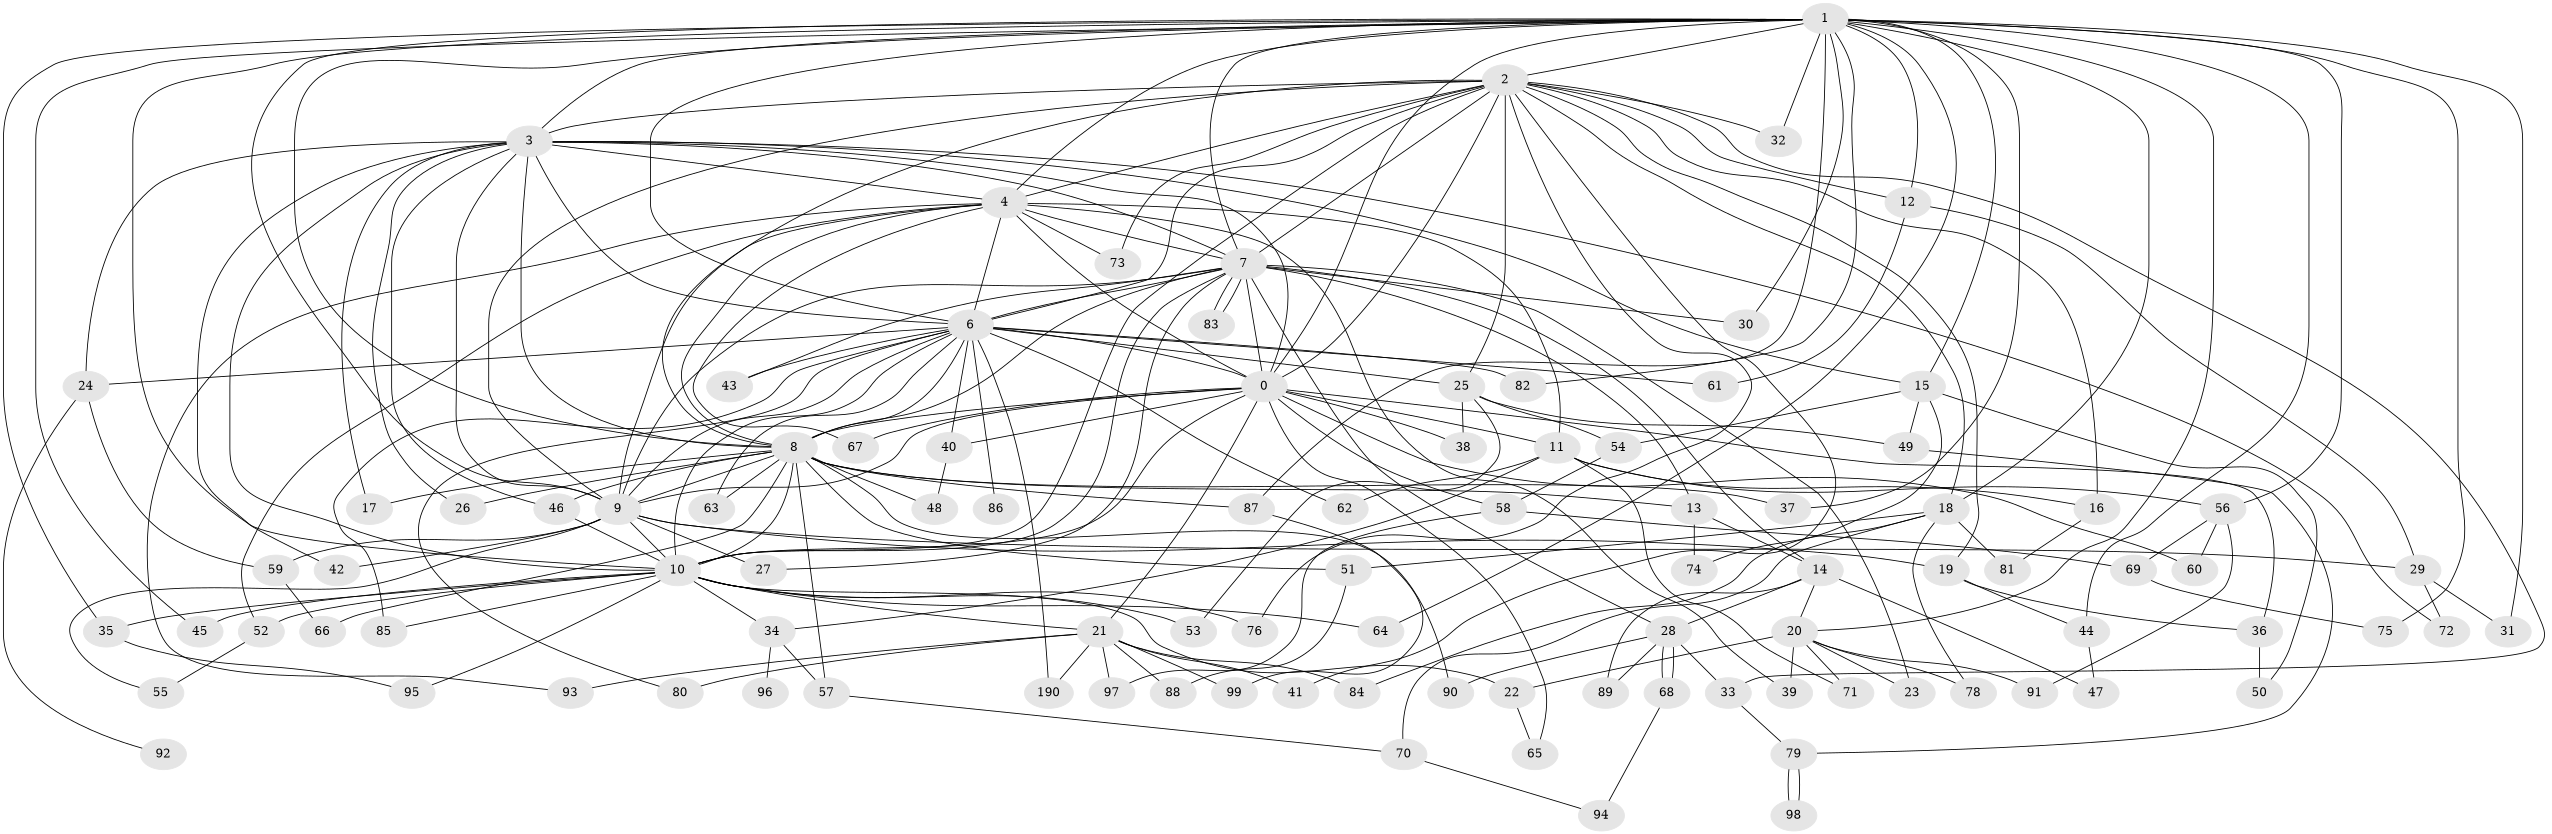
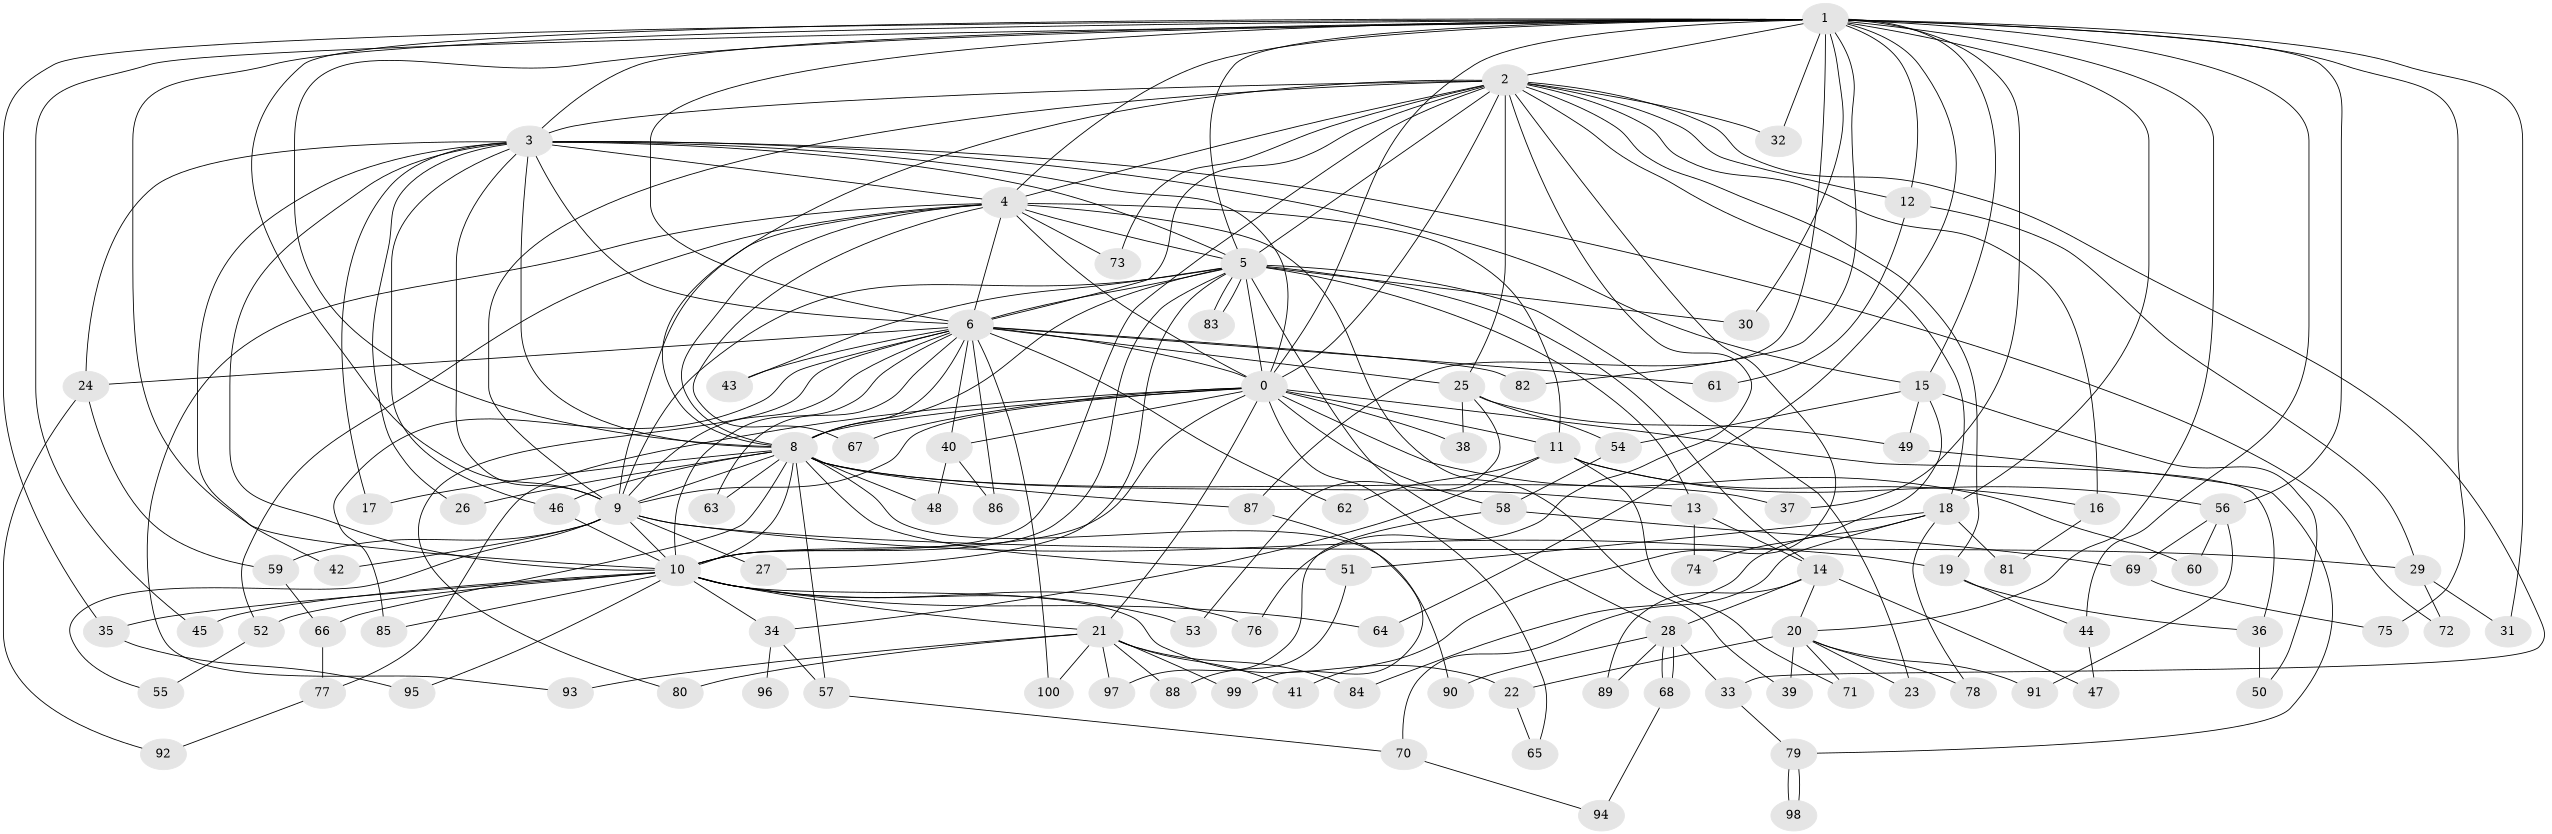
node "7": label "7" -> "5"
edge "40" -- "86": added
node "77": added
node "190": label "190" -> "100"
